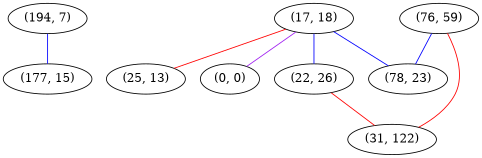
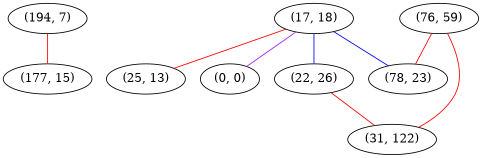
edge "(194, 7)" -- "(177, 15)": color blue -> red
edge "(76, 59)" -- "(78, 23)": color blue -> red
